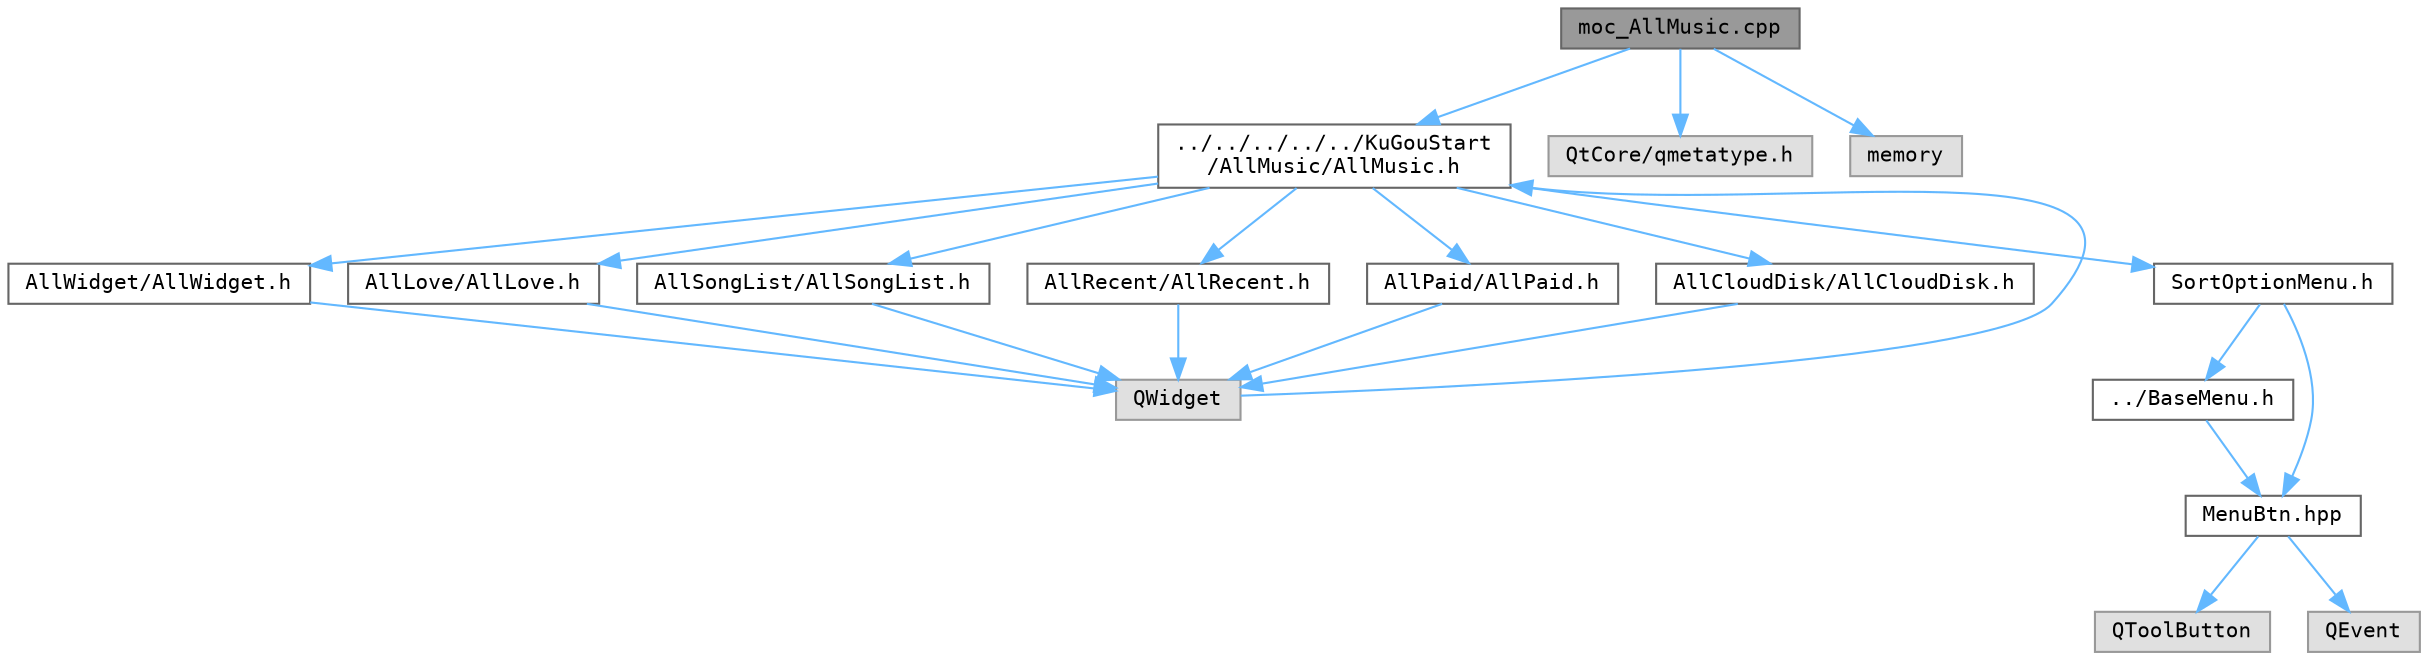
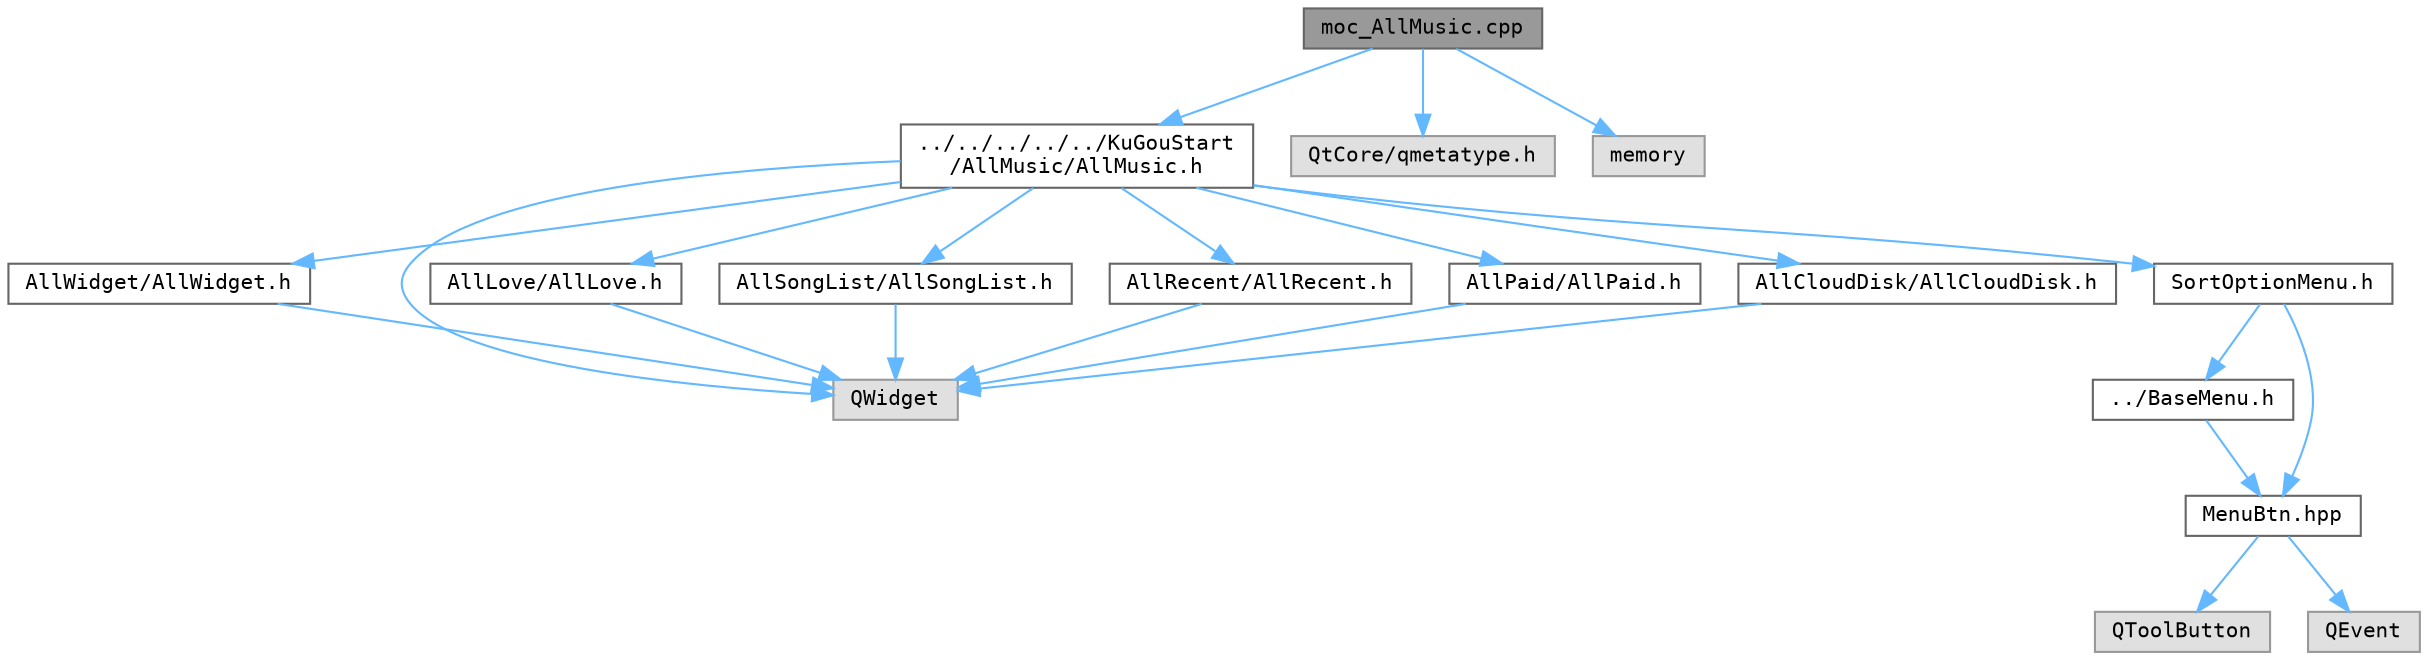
edge "QWidget" -> "../../../../../KuGouStart /AllMusic/AllMusic.h": reversed
